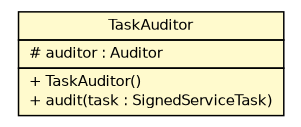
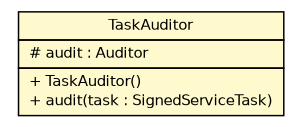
node "TaskAuditor": text "# auditor : Auditor" -> "# audit : Auditor"
